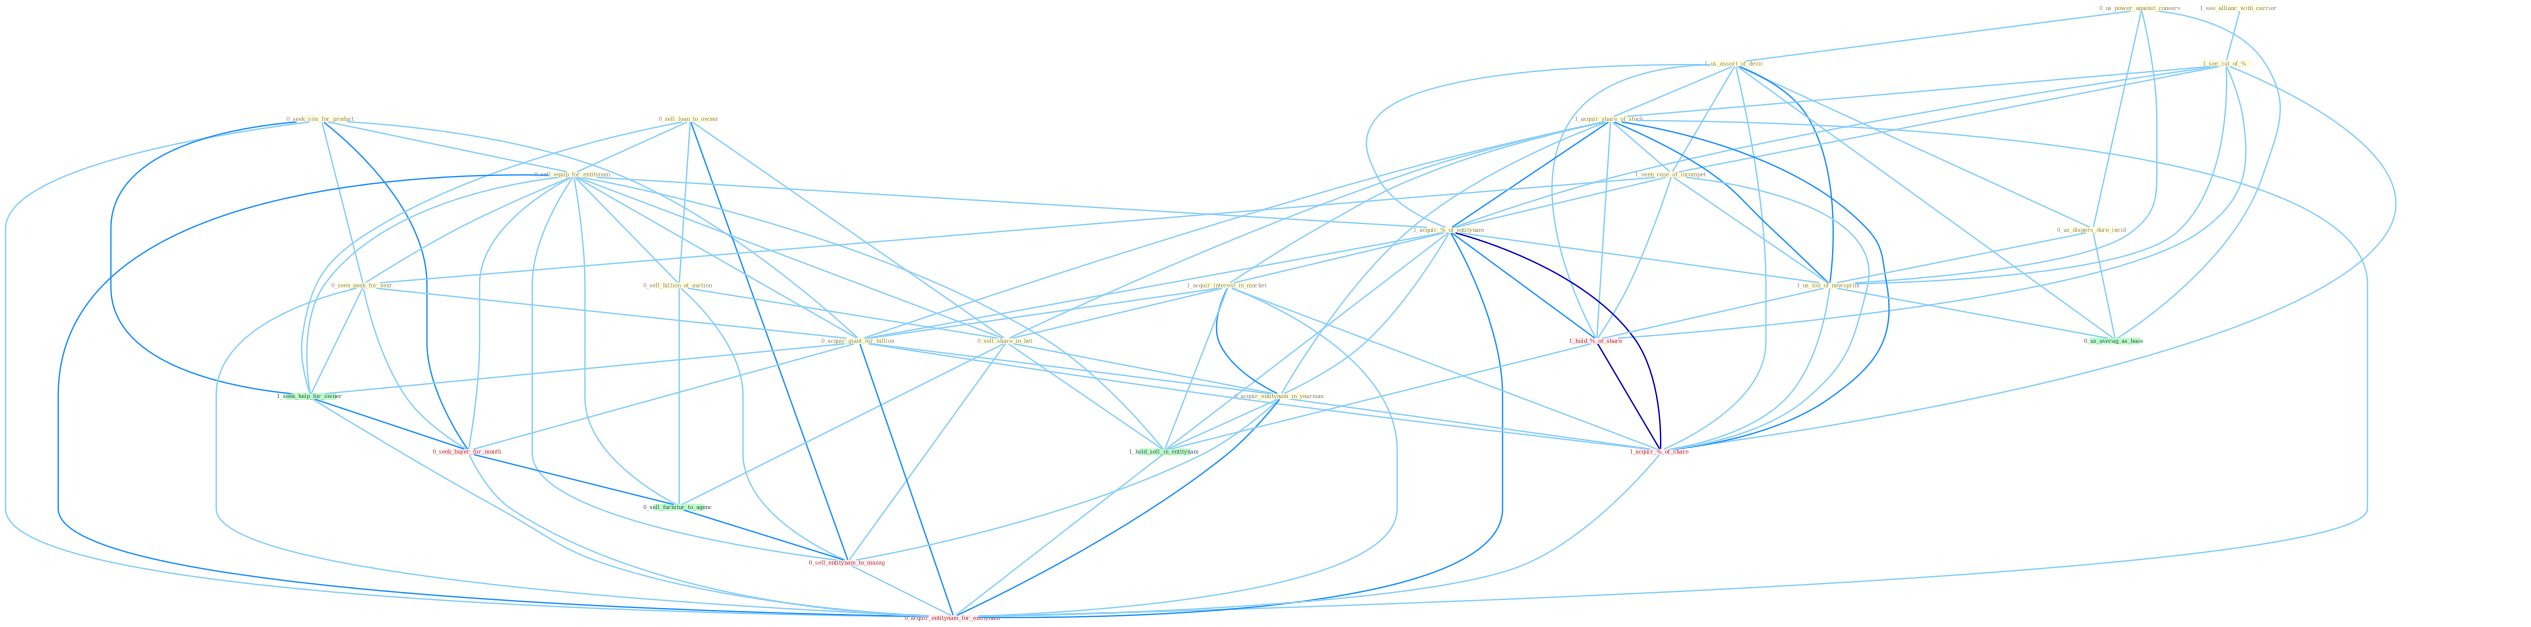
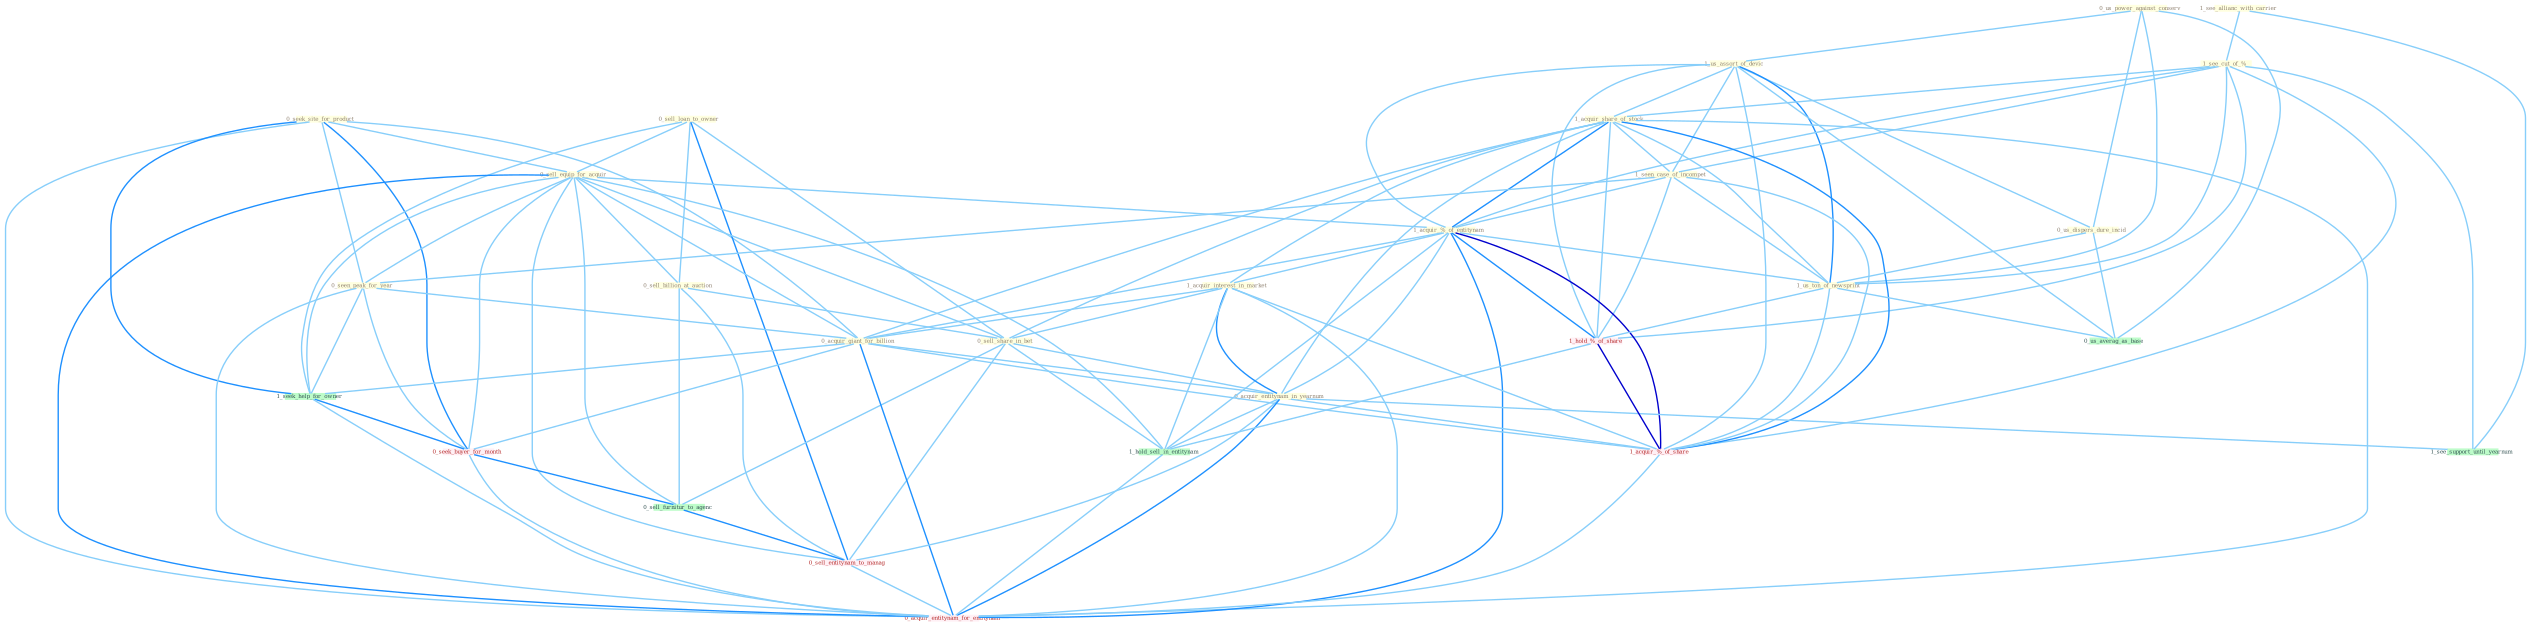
node "0_sell_equip_for_entitynam": label "0_sell_equip_for_entitynam" -> "0_sell_equip_for_acquir"
edge "1_acquir_share_of_stock" -- "1_us_ton_of_newsprint": color #1e90ff -> #87cefa
node "1_see_support_until_yearnum": added
